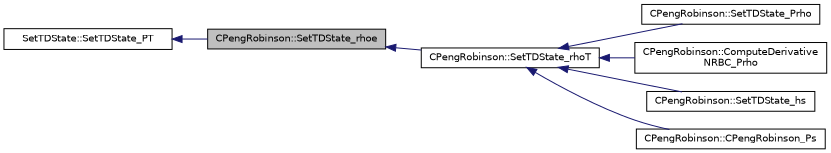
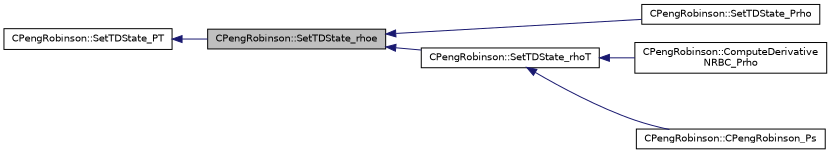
edge "CPengRobinson::SetTDState_Prho" -> "CPengRobinson::SetTDState_rhoT": now "CPengRobinson::SetTDState_Prho" -> "CPengRobinson::SetTDState_rhoe"
node "SetTDState::SetTDState_PT": label "SetTDState::SetTDState_PT" -> "CPengRobinson::SetTDState_PT"
node "CPengRobinson::SetTDState_hs": removed
